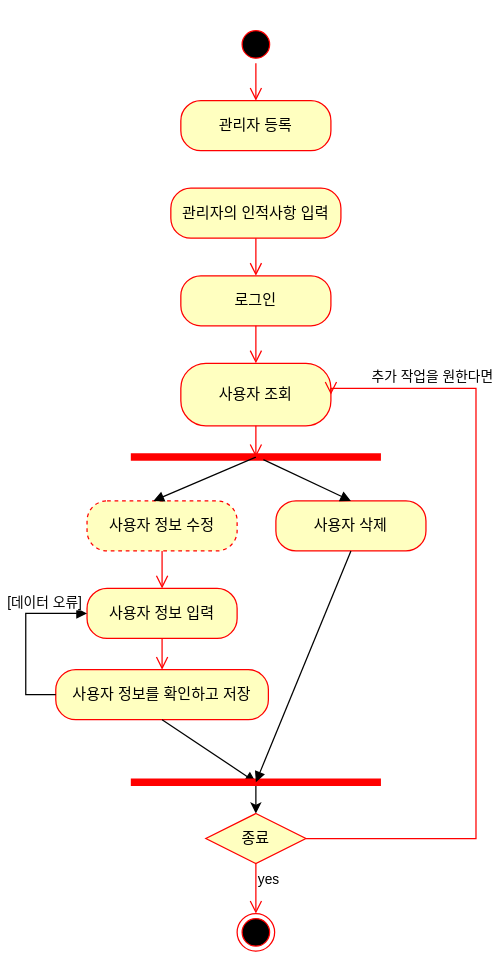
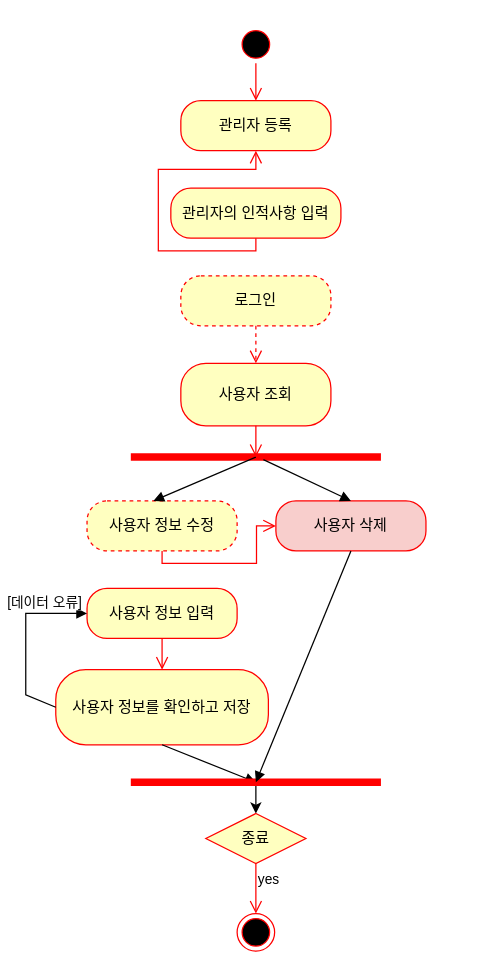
edge "관리자의 인적사항 입력" -> "로그인": now "관리자의 인적사항 입력" -> "관리자 등록"
node "로그인": style solid -> dashed
edge "로그인" -> "사용자 조회": style solid -> dashed
node "사용자 삭제": fillcolor #ffffc0 -> #f8cecc
edge "사용자 정보 수정" -> "사용자 정보 입력": now "사용자 정보 수정" -> "사용자 삭제"
edge "종료" -> "사용자 조회": removed, label "추가 작업을 원한다면"
node "사용자 정보를 확인하고 저장": size 213x50 -> 213x75
